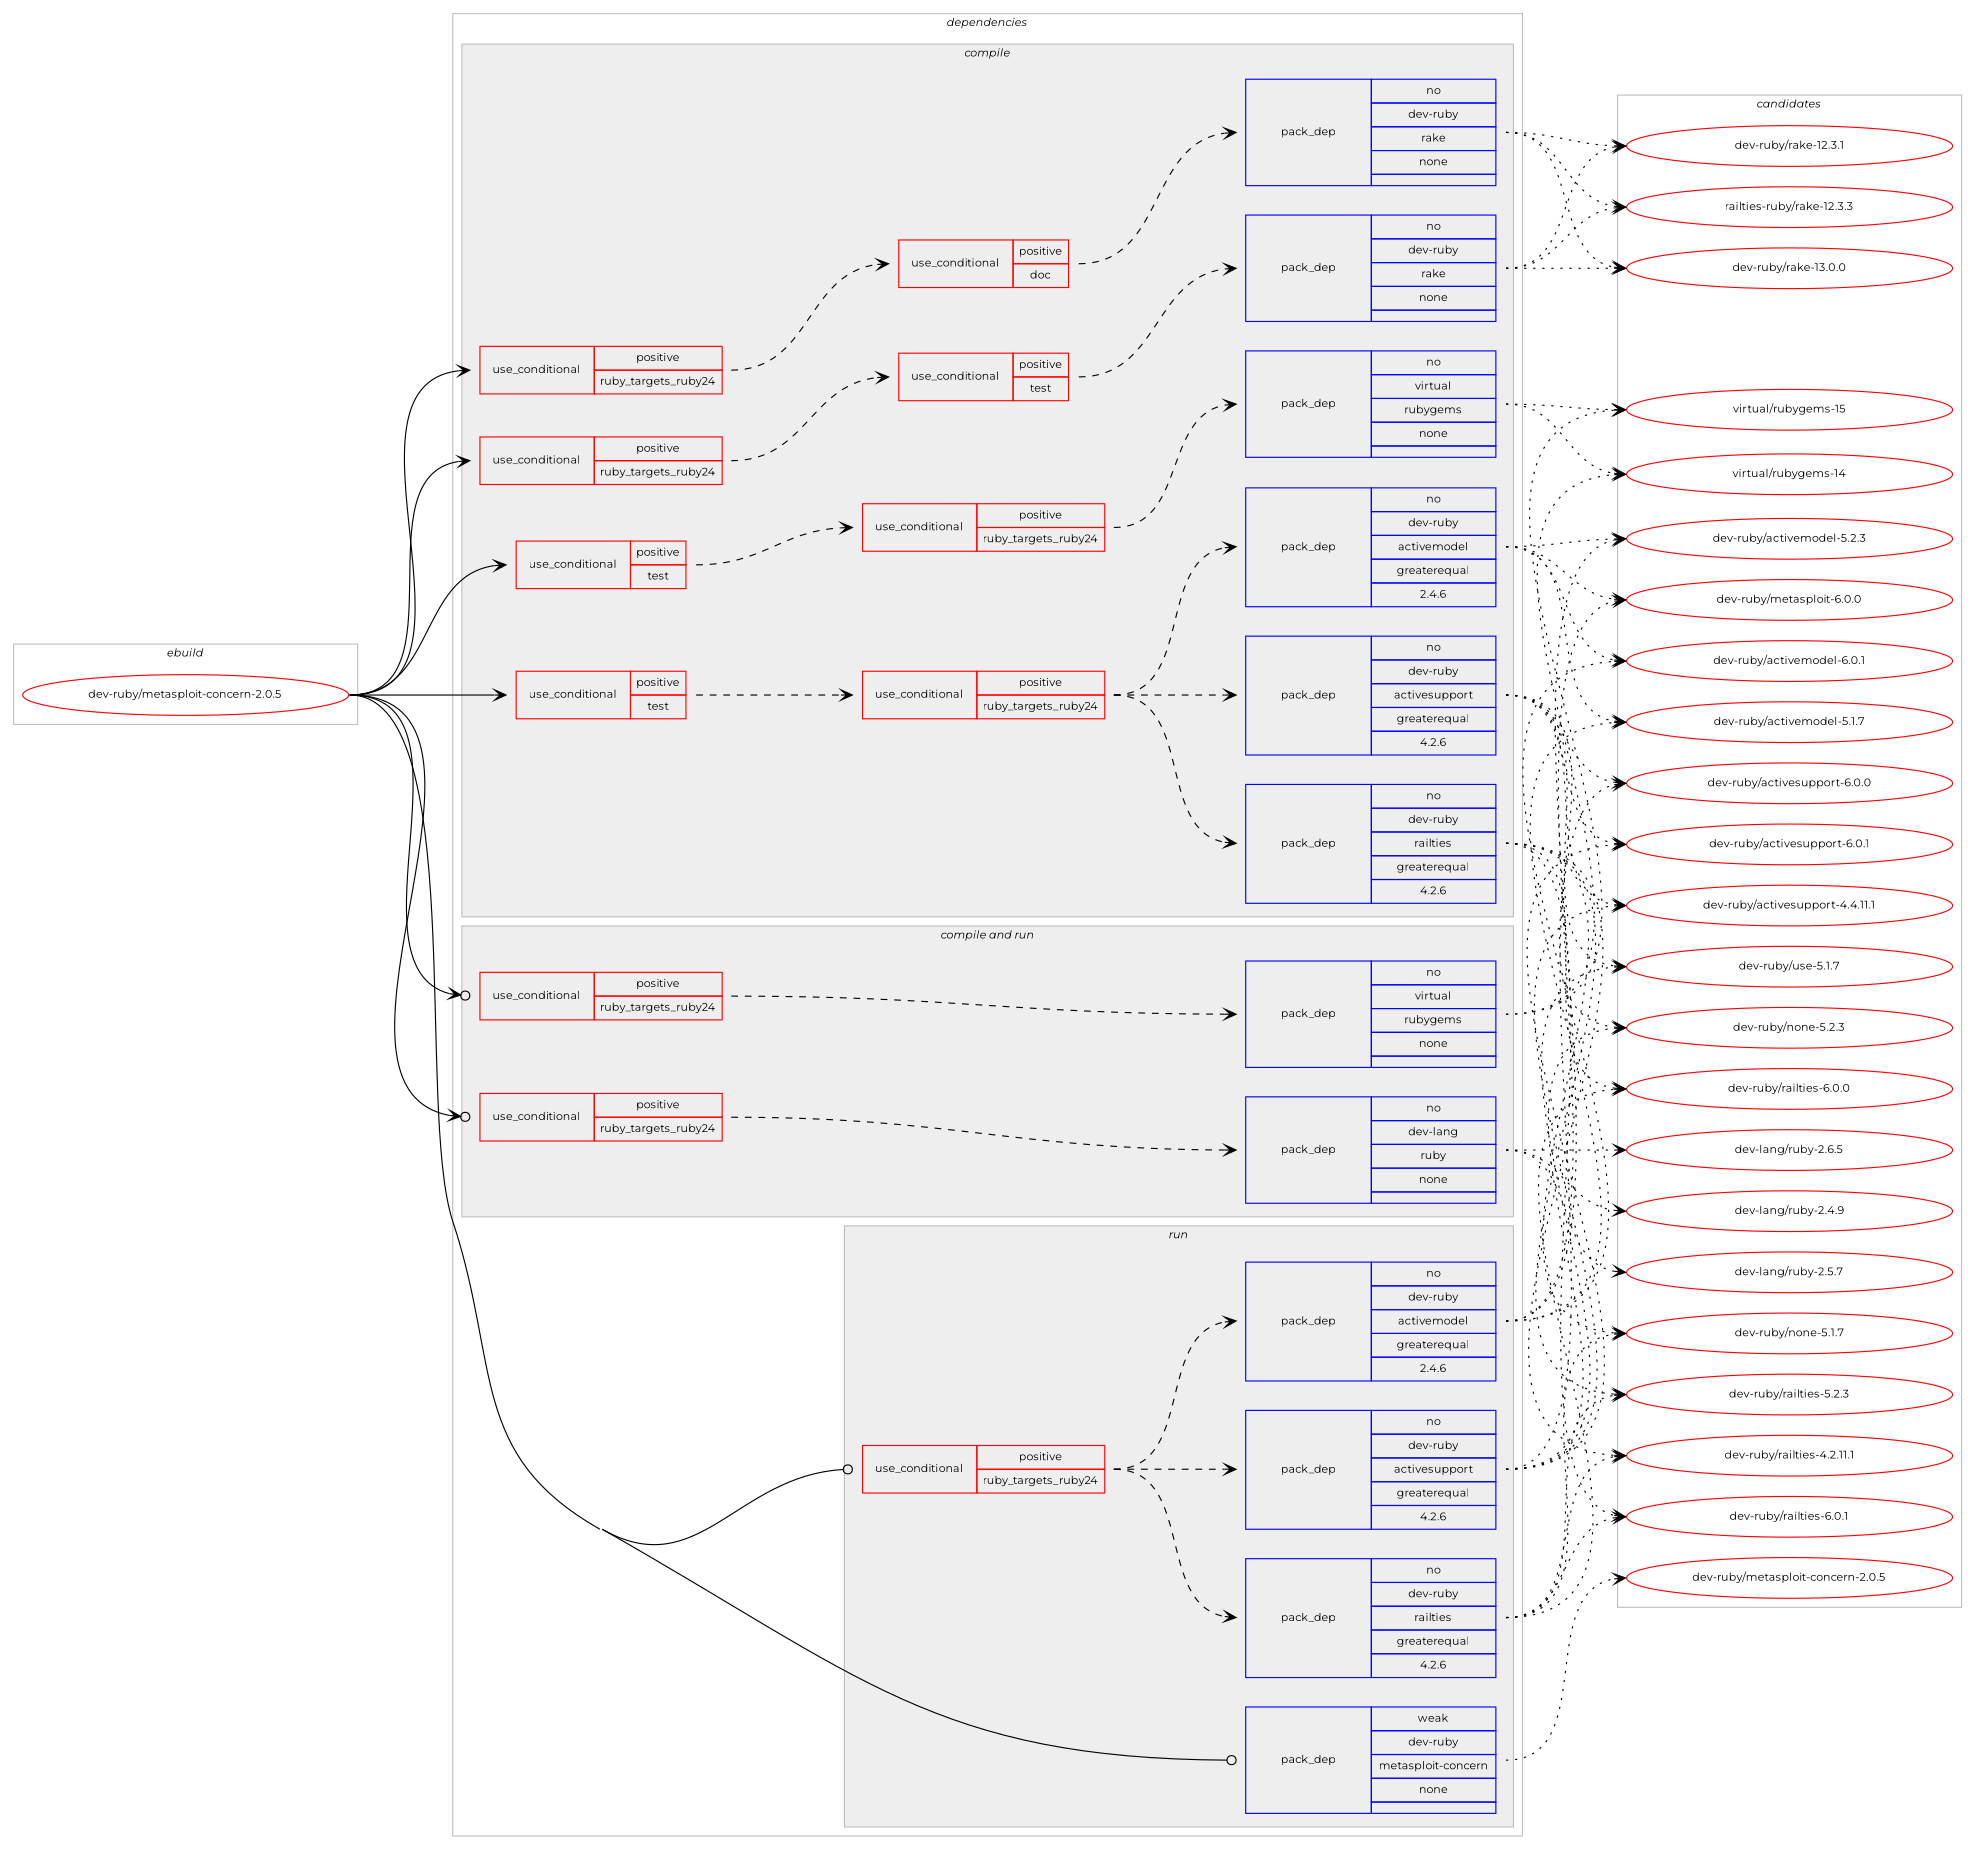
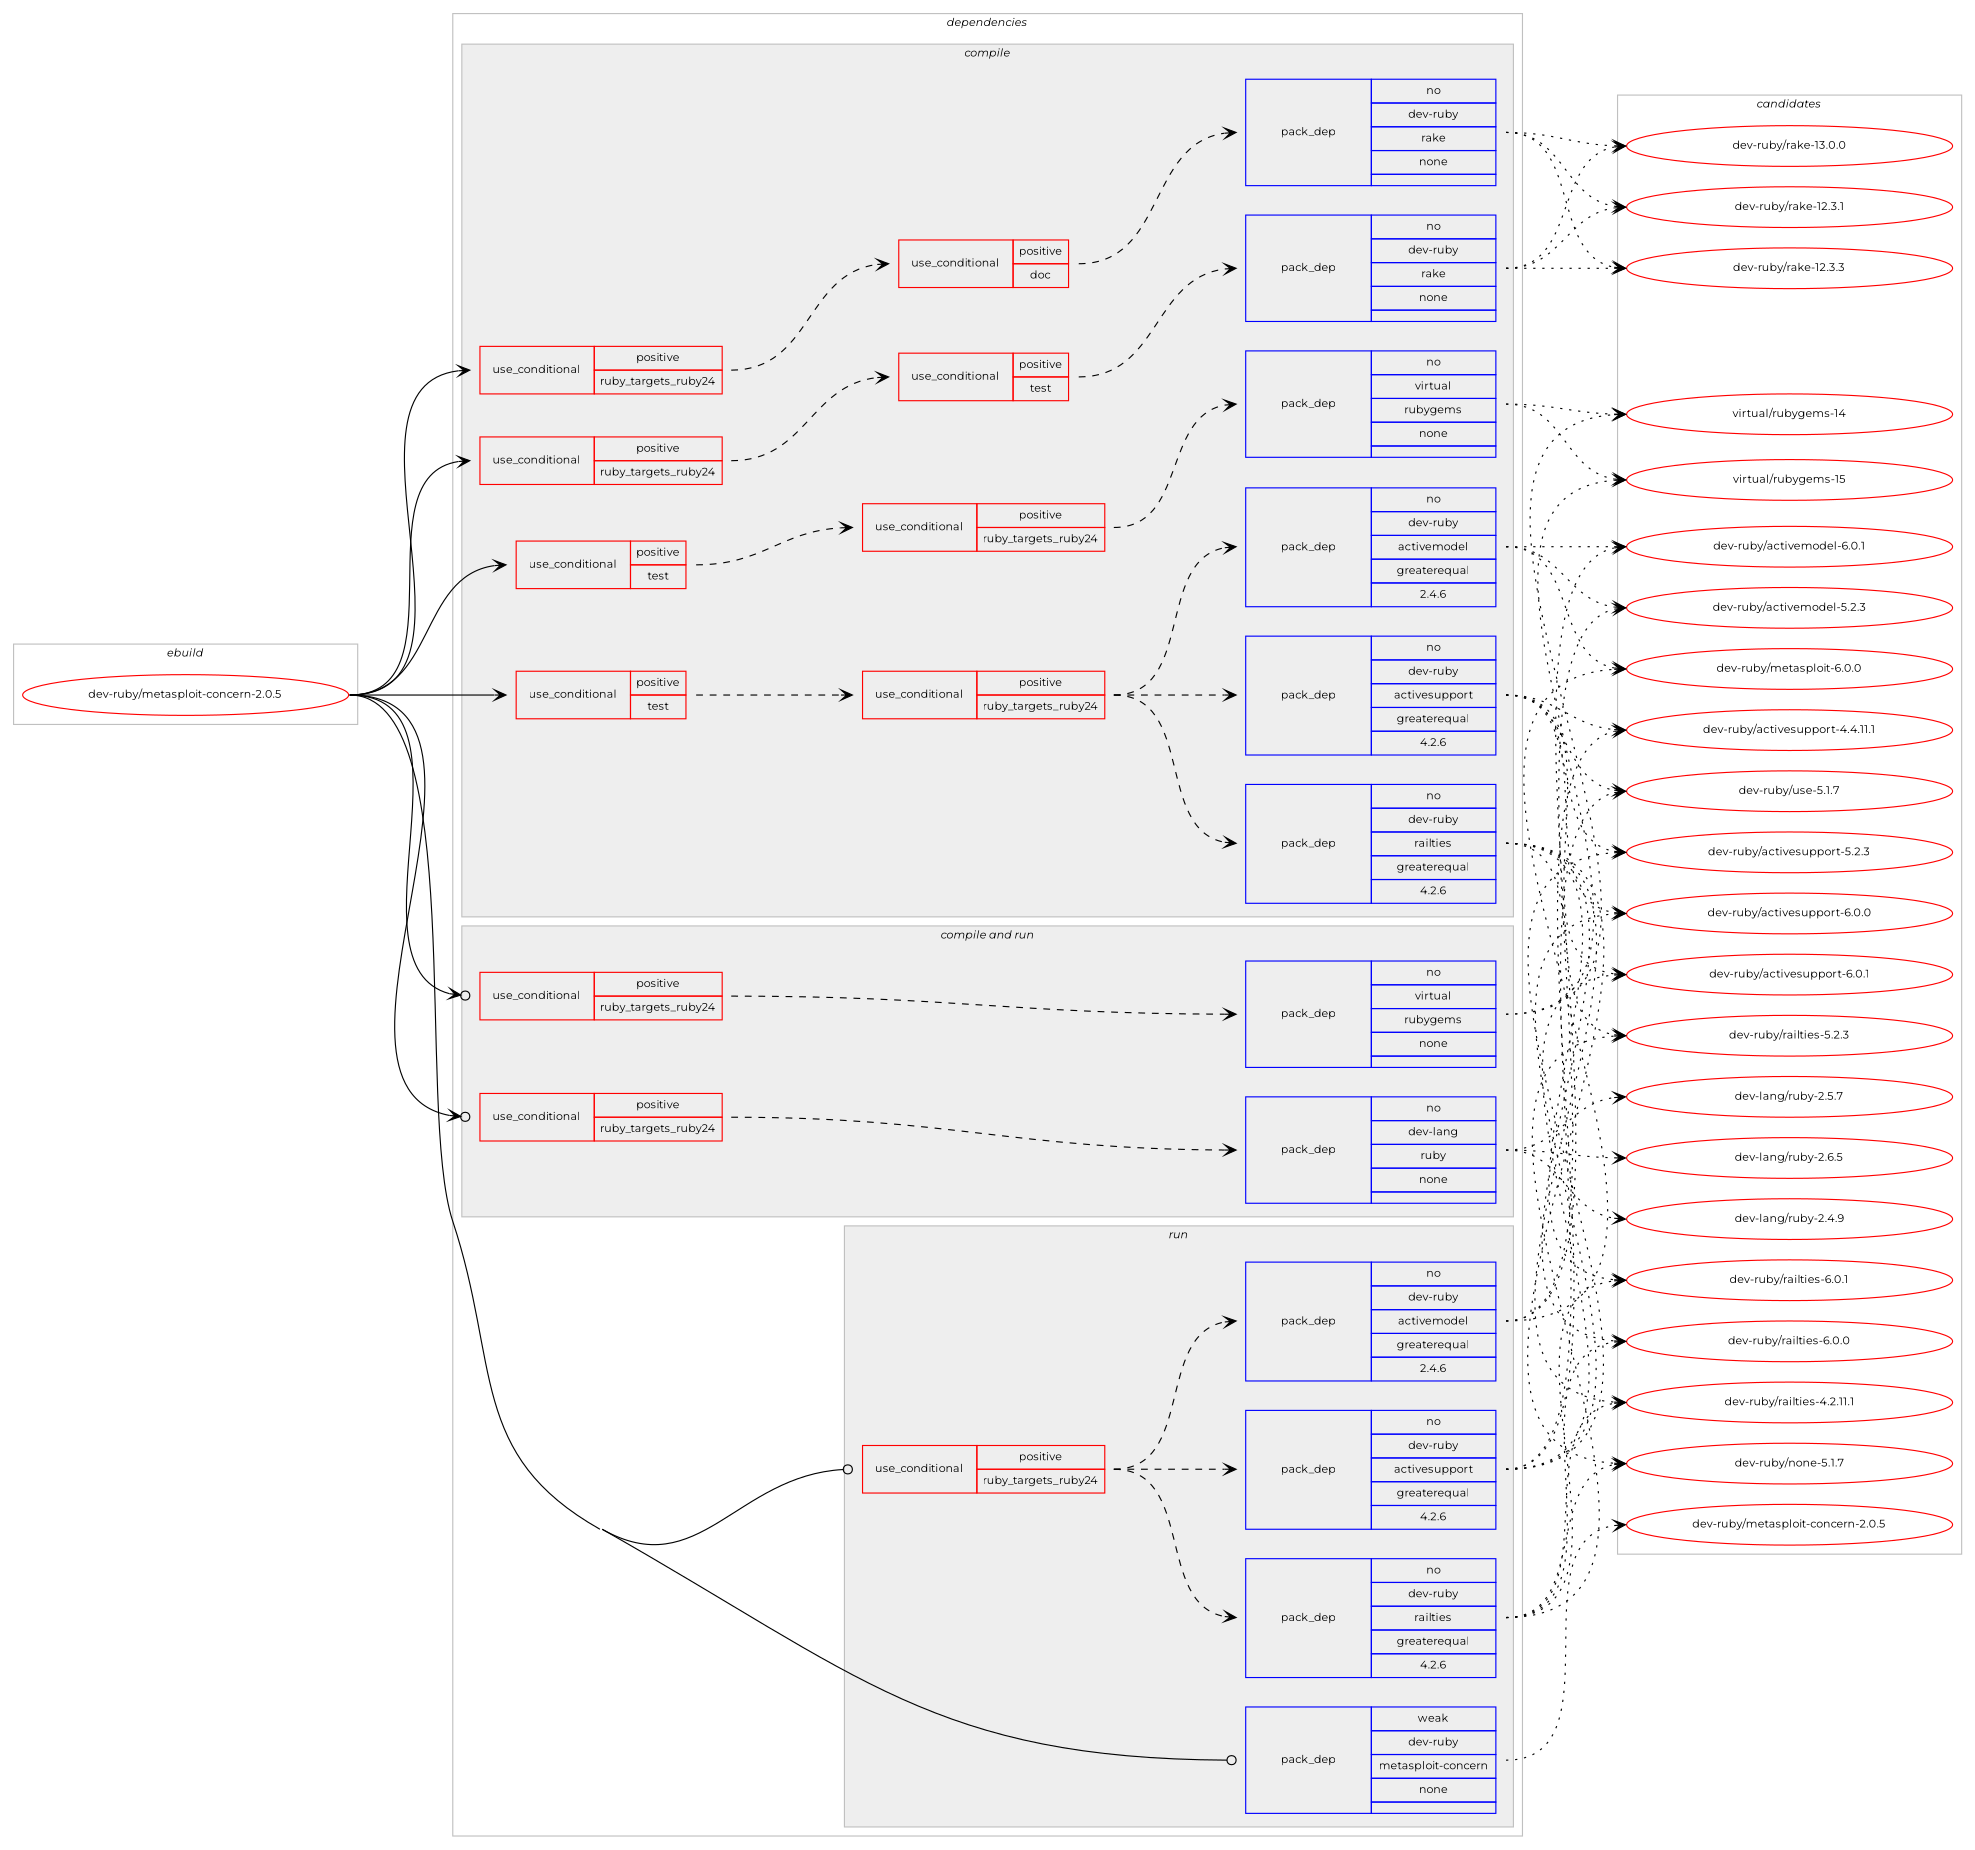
node "railties-ruby/rake-12.3.3": label "railties-ruby/rake-12.3.3" -> "dev-ruby/rake-12.3.3"
node "dev-ruby/activemodel-5.1.7": removed
node "dev-ruby/none-5.2.3": label "dev-ruby/none-5.2.3" -> "dev-ruby/activesupport-5.2.3"
